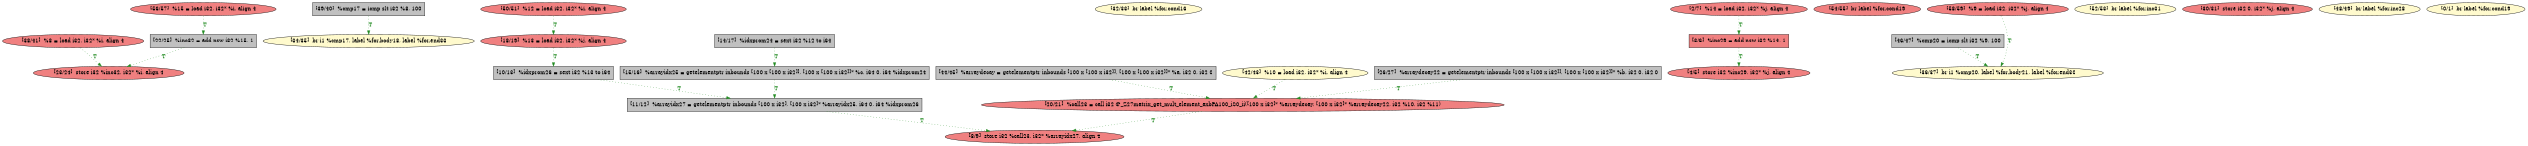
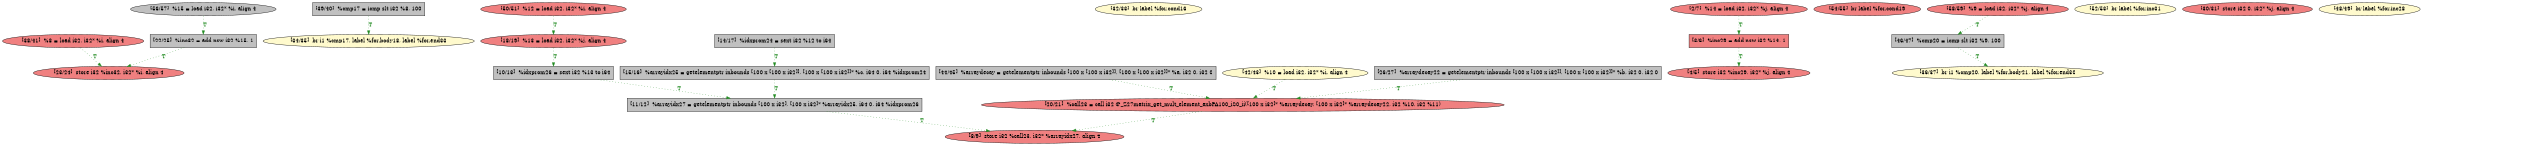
node "[56/57]  %15 = load i32, i32* %i, align 4": fillcolor lightcoral -> grey
node "[0/1]  br label %for.cond19": removed
edge "[58/59]  %9 = load i32, i32* %j, align 4" -> "[36/37]  br i1 %cmp20, label %for.body21, label %for.end30": now "[58/59]  %9 = load i32, i32* %j, align 4" -> "[46/47]  %cmp20 = icmp slt i32 %9, 100"
